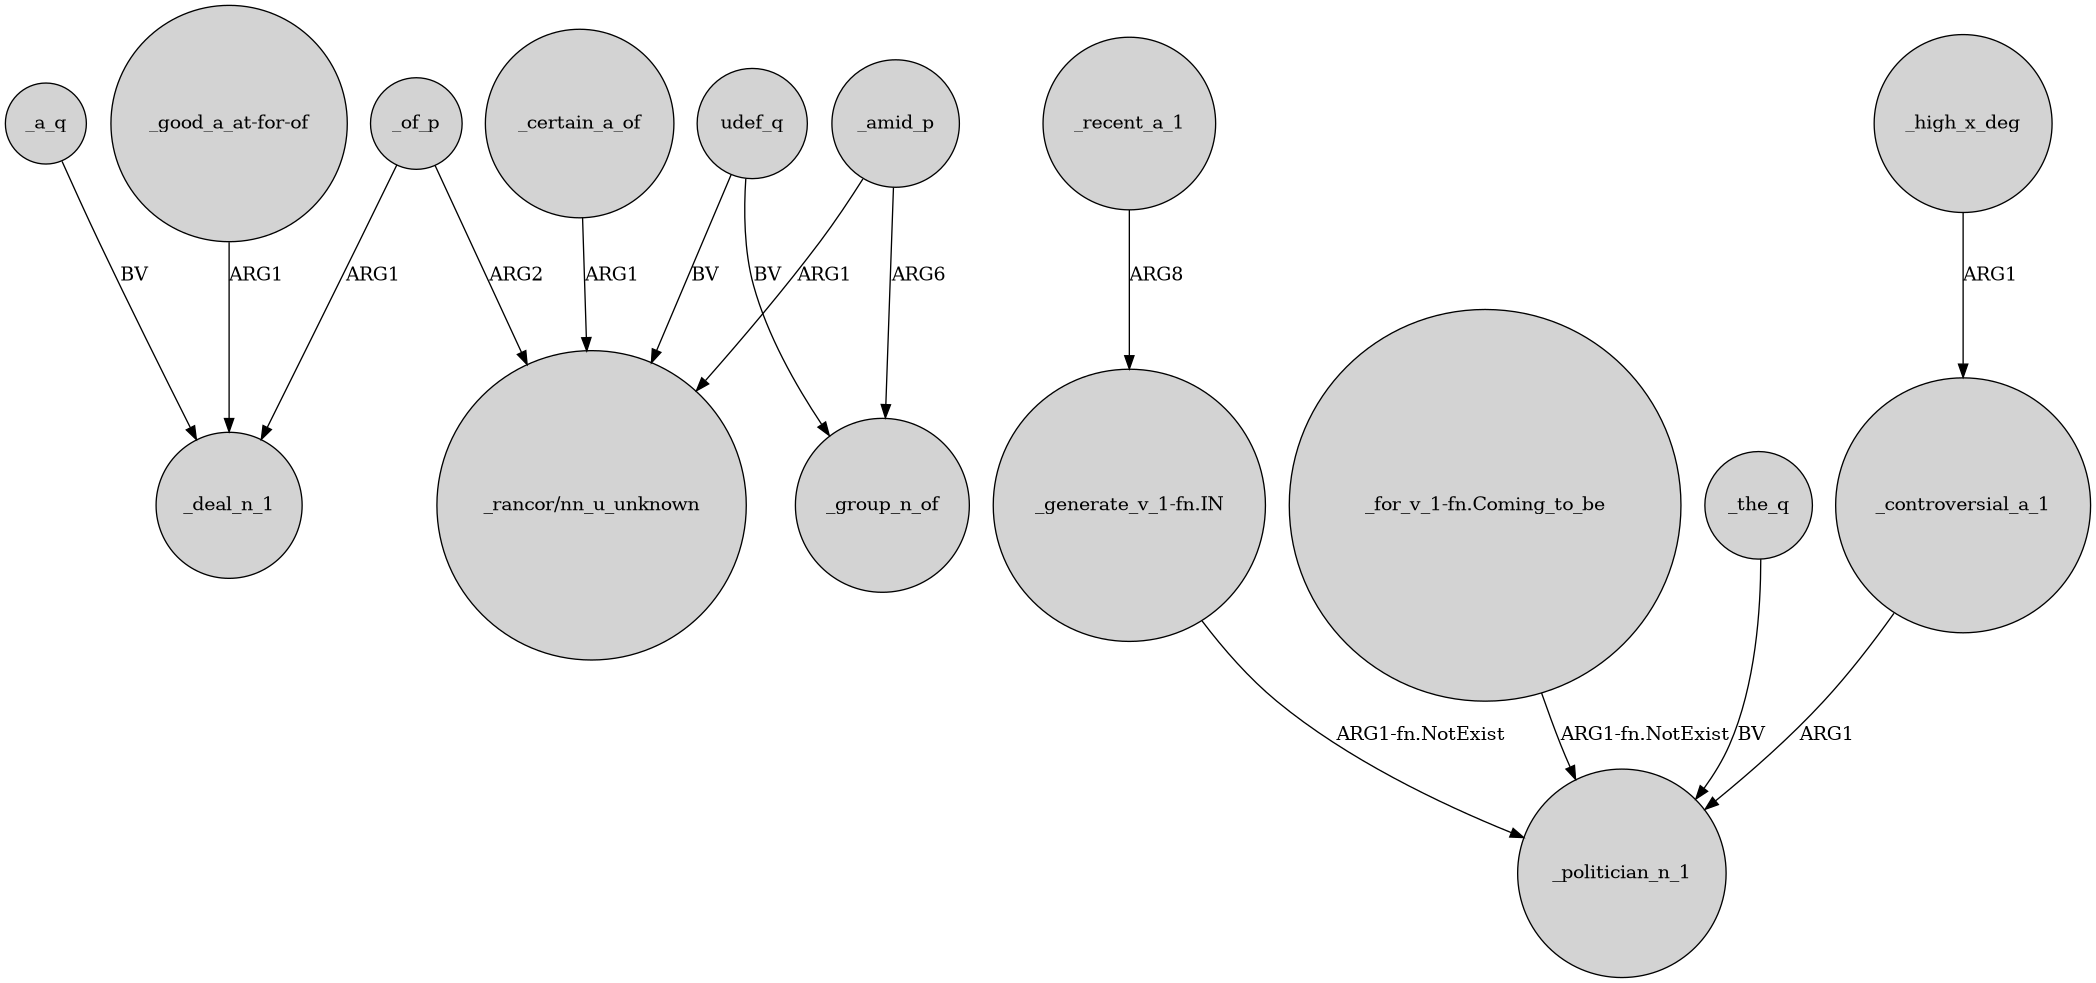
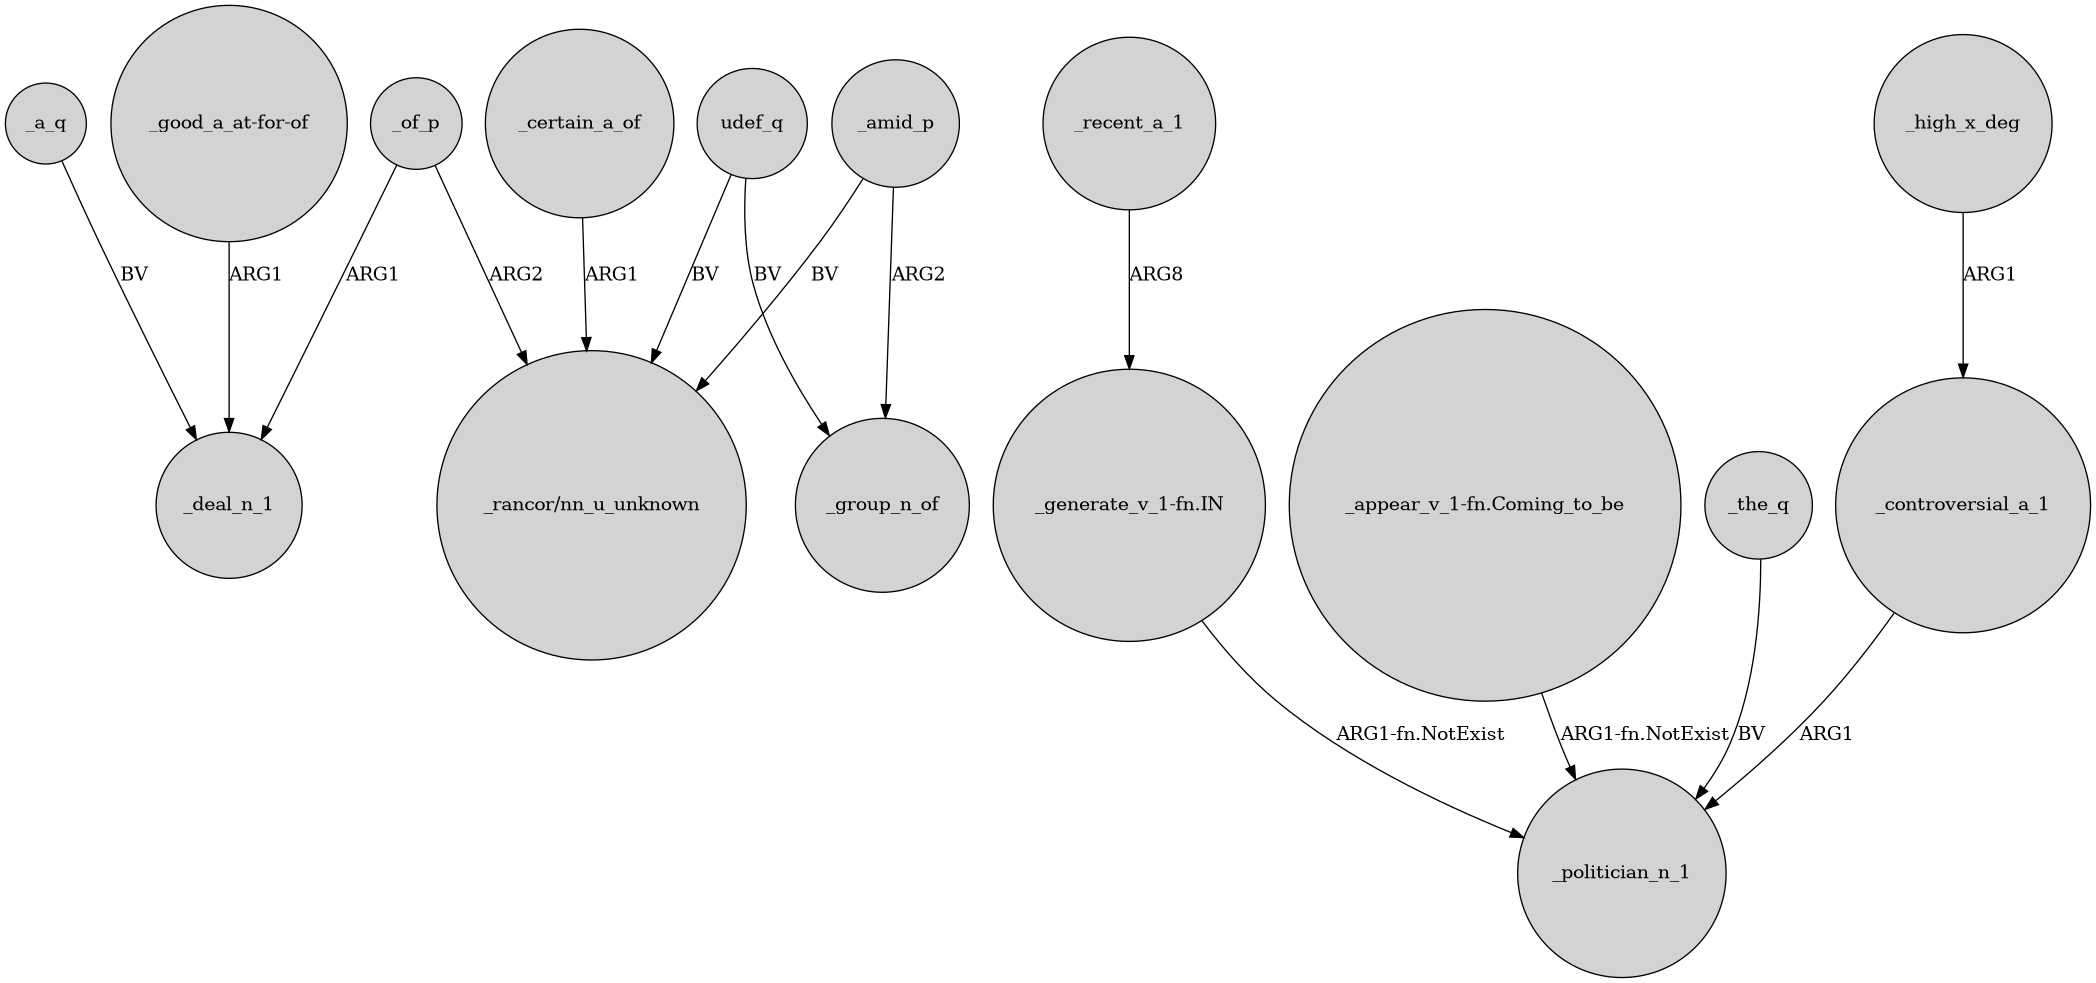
edge "_amid_p" -> "_rancor/nn_u_unknown": label "ARG1" -> "BV"
edge "_amid_p" -> "_group_n_of": label "ARG6" -> "ARG2"
node "_for_v_1-fn.Coming_to_be": label "_for_v_1-fn.Coming_to_be" -> "_appear_v_1-fn.Coming_to_be"
